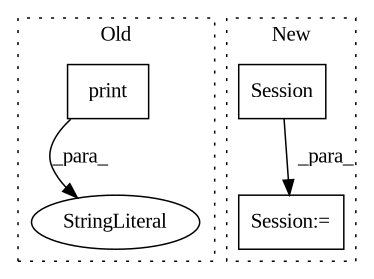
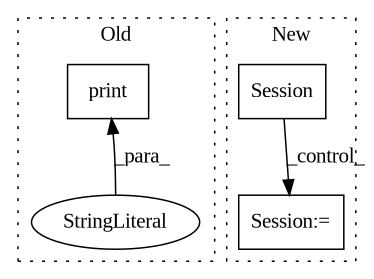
edge "print" -> "StringLiteral": reversed
edge "Session" -> "Session:=": label "_para_" -> "_control_"
